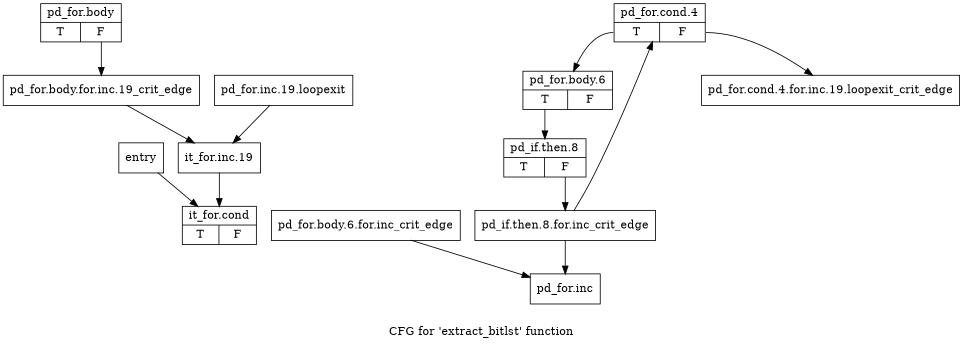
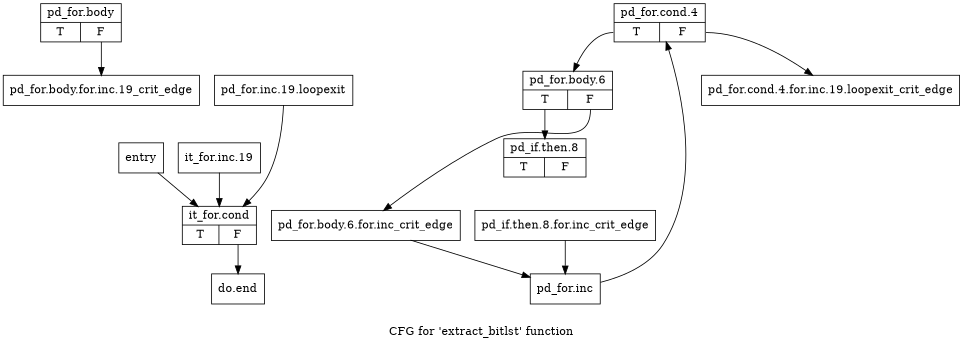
edge "pd_for.inc.19.loopexit" -> "it_for.inc.19": now "pd_for.inc.19.loopexit" -> "it_for.cond"
edge "pd_for.body.for.inc.19_crit_edge" -> "it_for.inc.19": removed
edge "pd_if.then.8.for.inc_crit_edge" -> "pd_for.cond.4": now "pd_for.inc" -> "pd_for.cond.4"
edge "pd_for.body.6" -> "pd_for.body.6.for.inc_crit_edge": added
edge "pd_if.then.8" -> "pd_if.then.8.for.inc_crit_edge": removed
node "do.end": added
